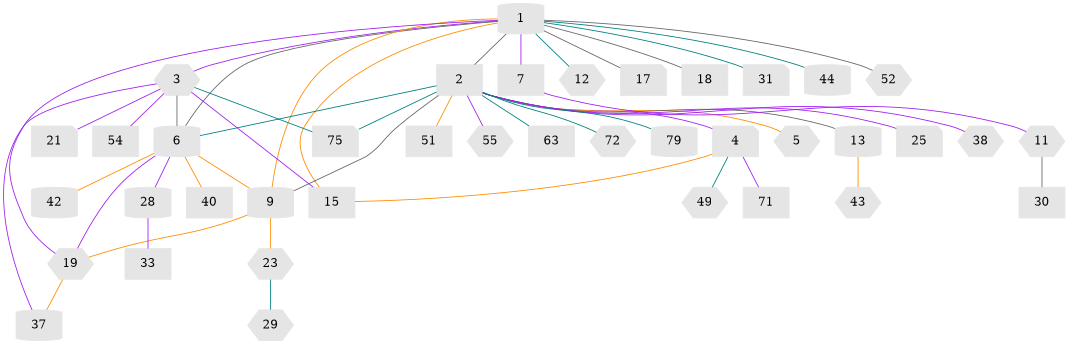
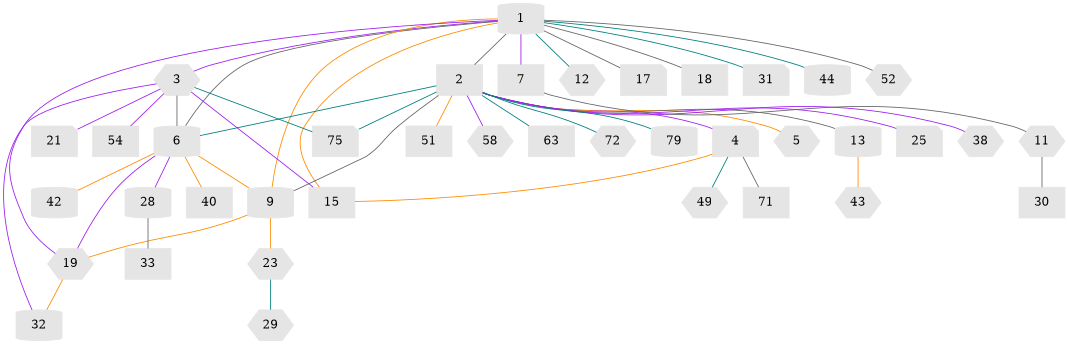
edge "7" -- "11": color purple -> gray40
node "55": label "55" -> "58"
edge "4" -- "71": color purple -> gray40
edge "28" -- "33": color purple -> gray40
node "37": label "37" -> "32"
